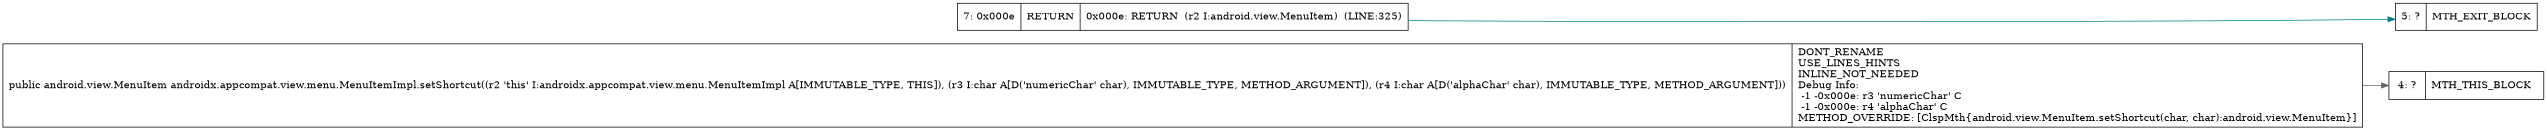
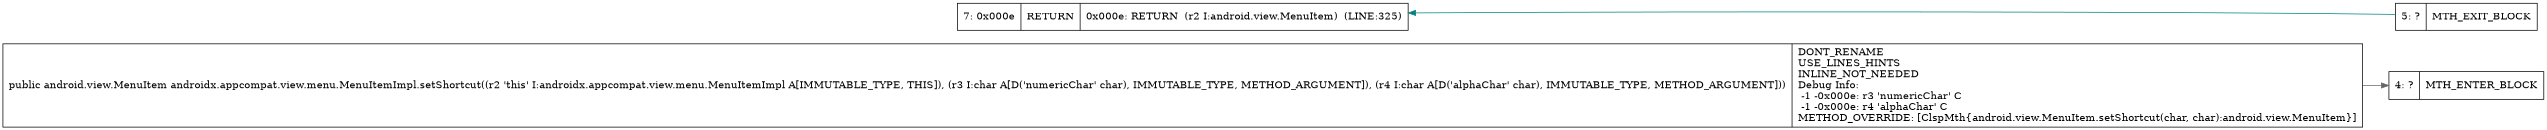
edge "7: 0x000e" -> "5: ?": reversed
node "4: ?": text "MTH_THIS_BLOCK" -> "MTH_ENTER_BLOCK"
